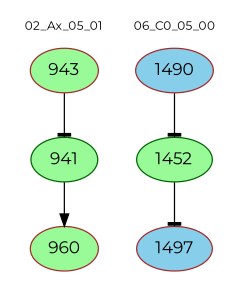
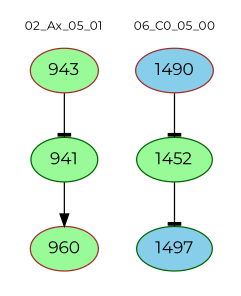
node "1497": color brown -> darkgreen
